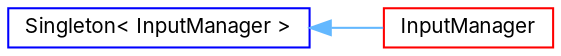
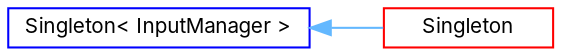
node "InputManager": label "InputManager" -> "Singleton"
